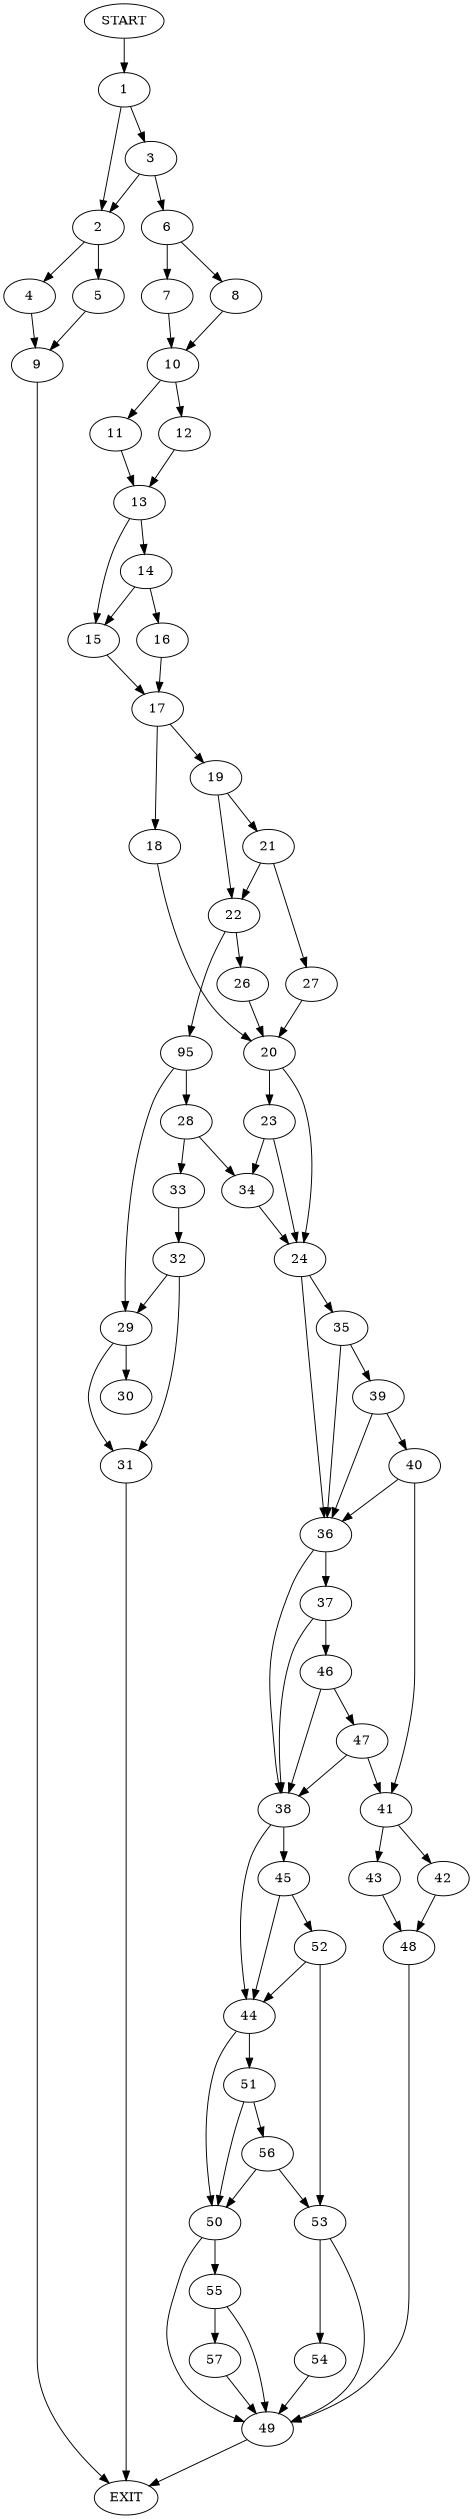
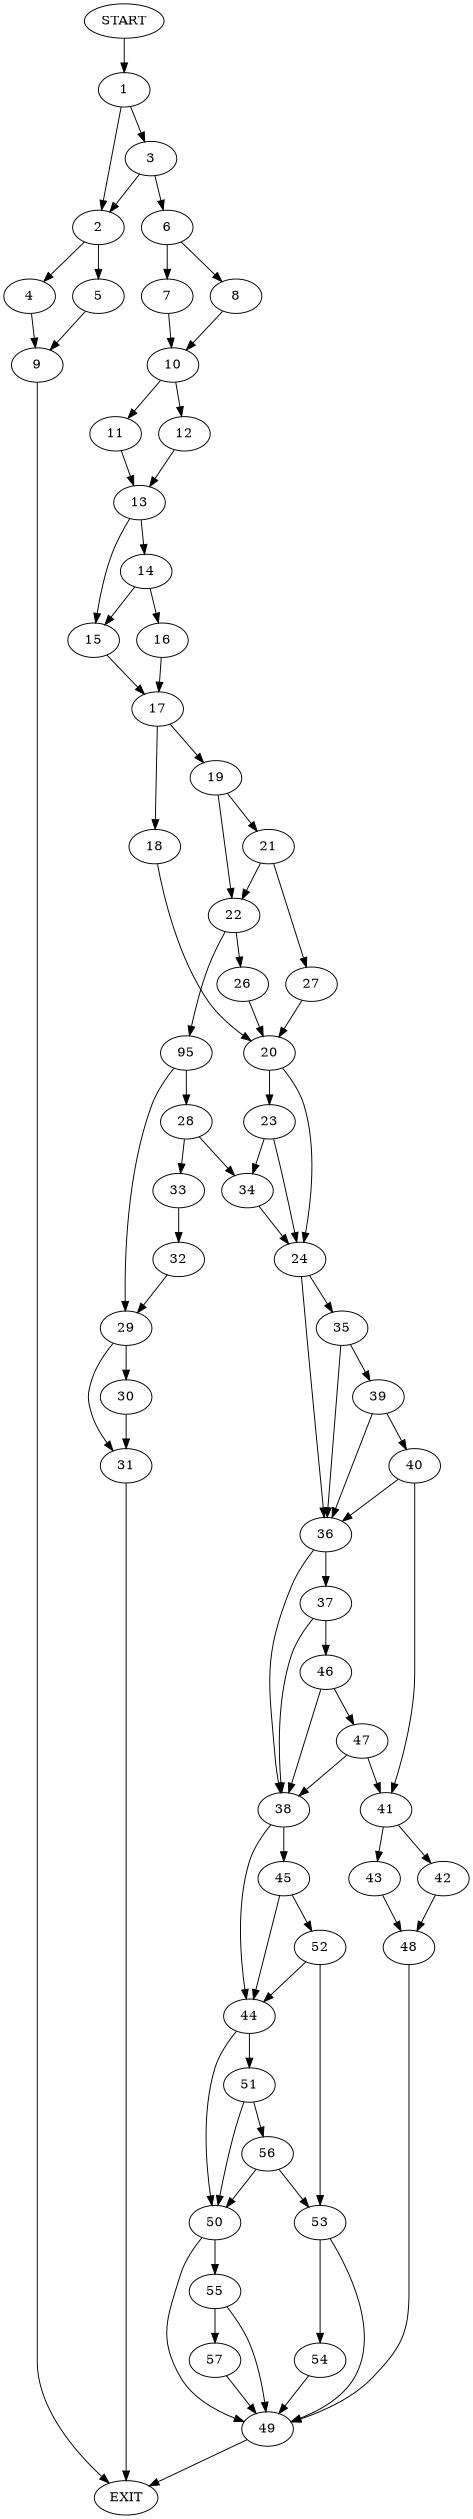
edge "32" -> "31": now "30" -> "31"
